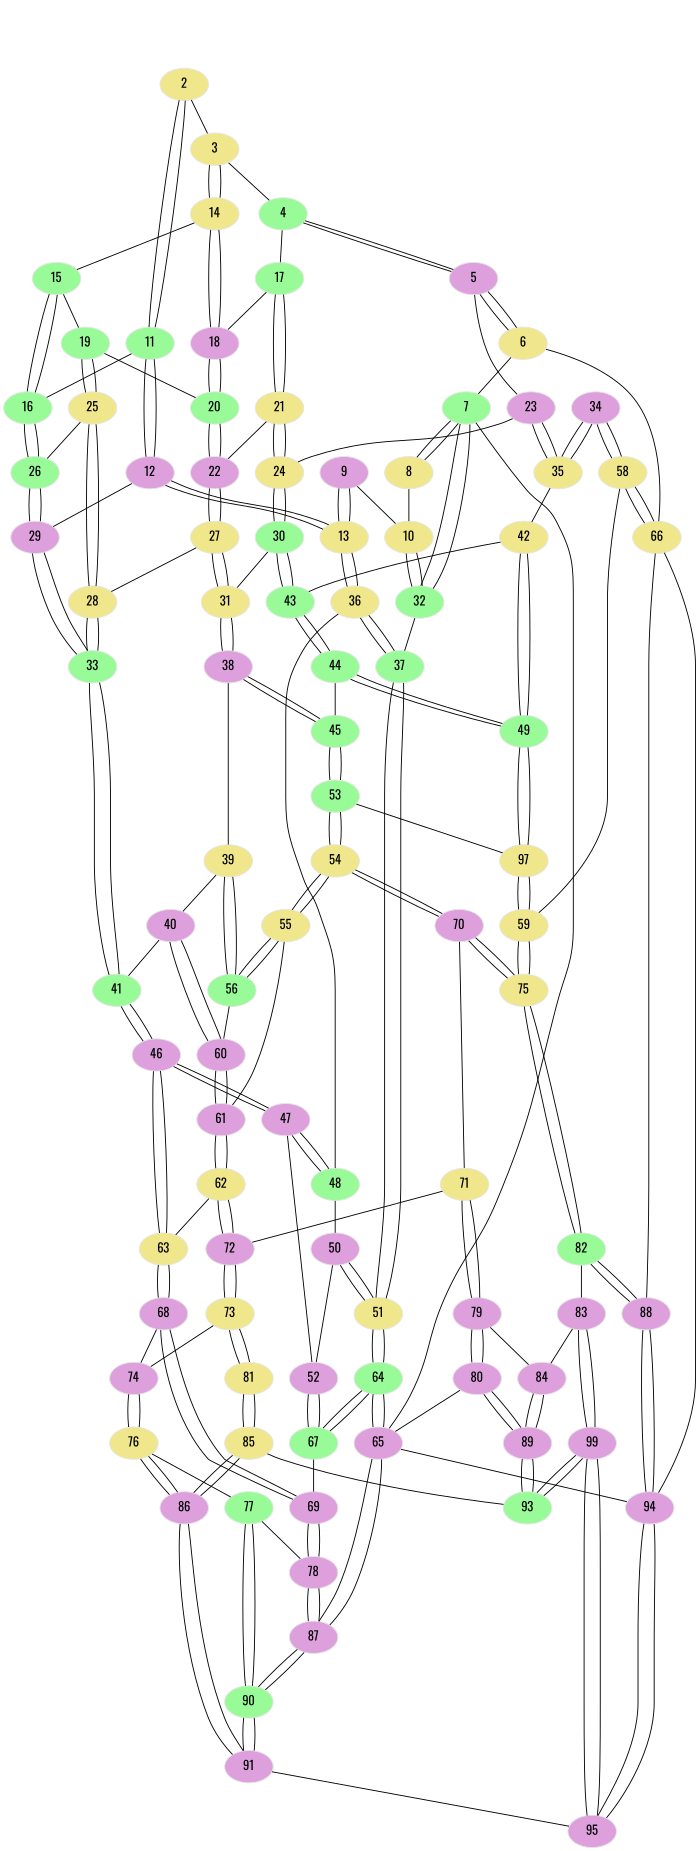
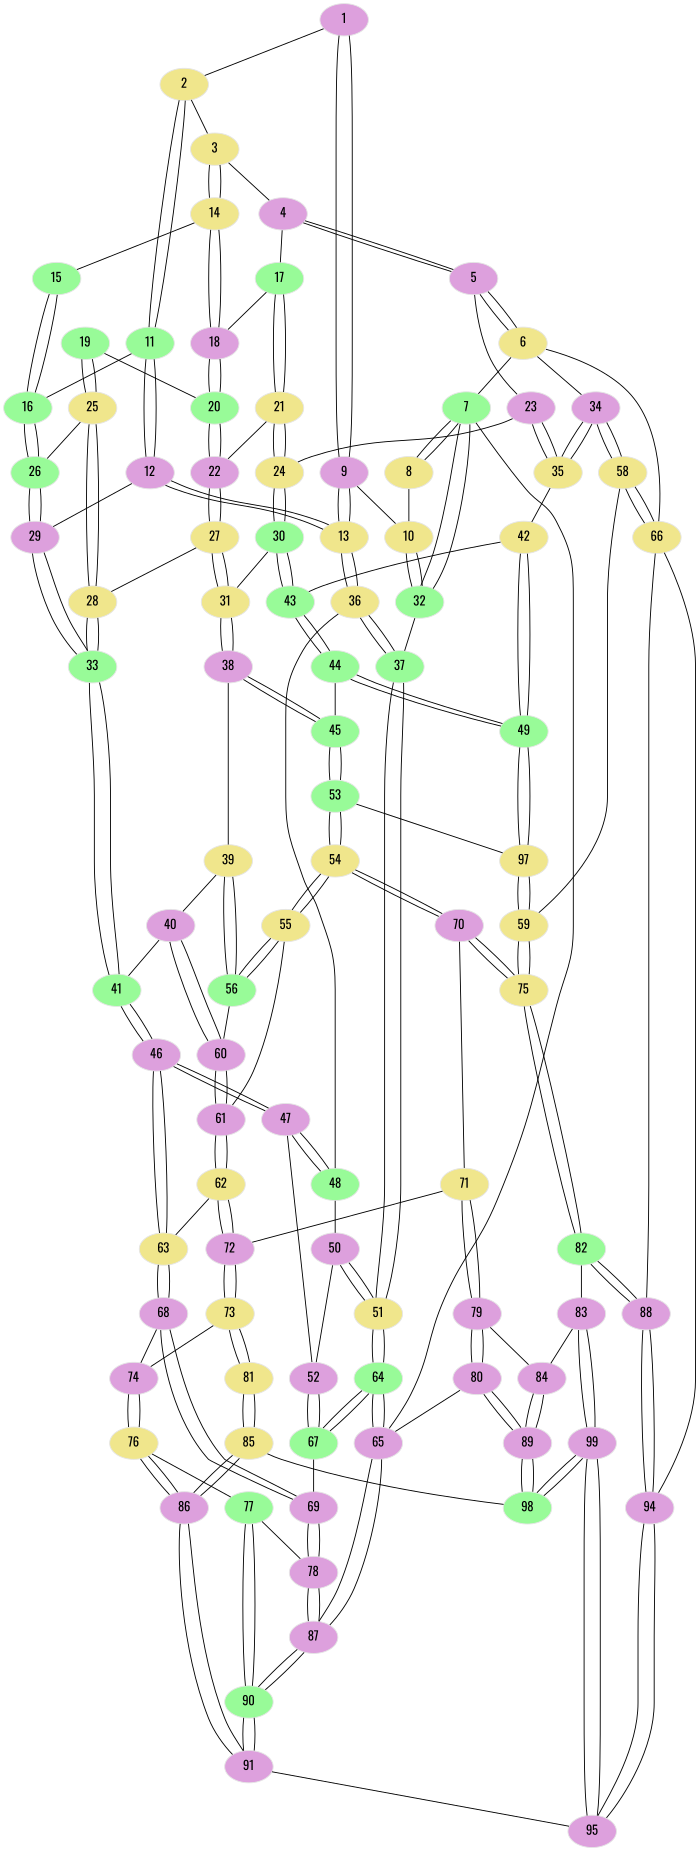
node "1": added
node "4": fillcolor palegreen -> plum
edge "15" -- "19": removed
edge "6" -- "34": added
edge "65" -- "94": removed
node "93": label "93" -> "98"
